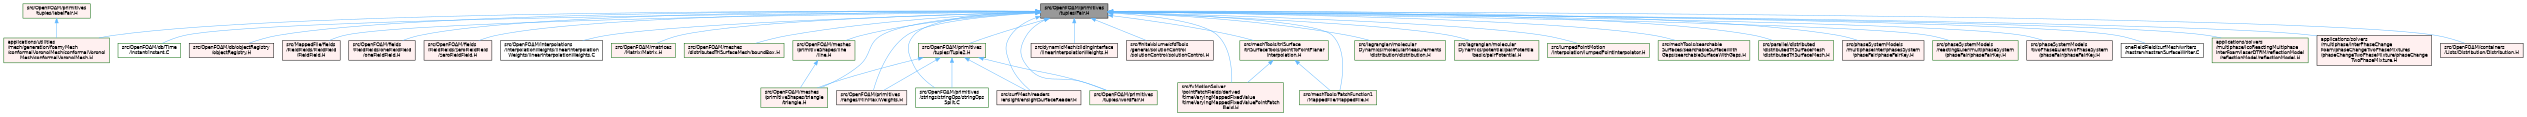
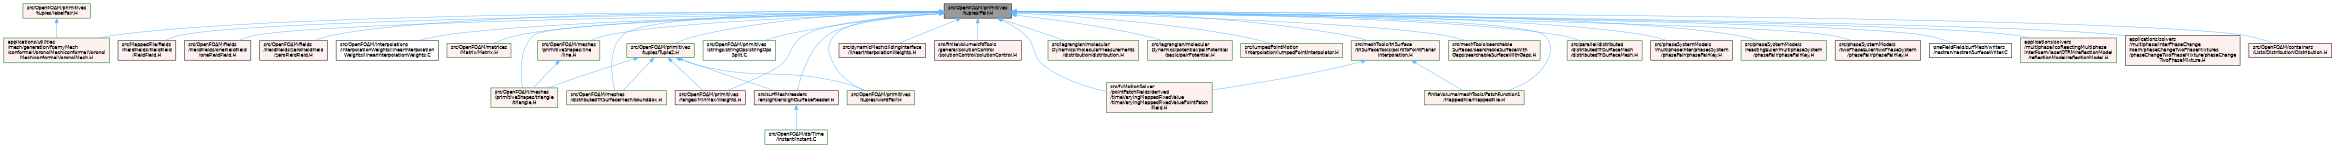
edge "src/OpenFOAM/db/Time /instant/instant.C" -> "src/OpenFOAM/primitives /tuples/Pair.H": now "src/OpenFOAM/db/Time /instant/instant.C" -> "src/surfMesh/readers /ensight/ensightSurfaceReader.H"
node "src/OpenFOAM/db/objectRegistry /objectRegistry.H": removed
edge "src/OpenFOAM/primitives /strings/stringOps/stringOps Split.C" -> "src/OpenFOAM/primitives /tuples/Tuple2.H": now "src/OpenFOAM/meshes /distributedTriSurfaceMesh/boundBox.H" -> "src/OpenFOAM/primitives /tuples/Tuple2.H"
node "src/meshTools/PatchFunction1 /MappedFile/MappedFile.H": label "src/meshTools/PatchFunction1 /MappedFile/MappedFile.H" -> "finiteVolume/meshTools/PatchFunction1 /MappedFile/MappedFile.H"
